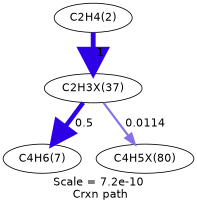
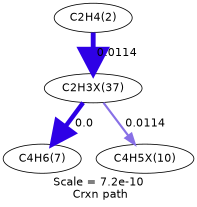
edge "C2H4(2)" -> "C2H3X(37)": label " 1" -> " 0.0114"
edge "C2H3X(37)" -> "C4H6(7)": label " 0.5" -> " 0.0"
node "C4H5X(80)": label "C4H5X(80)" -> "C4H5X(10)"
